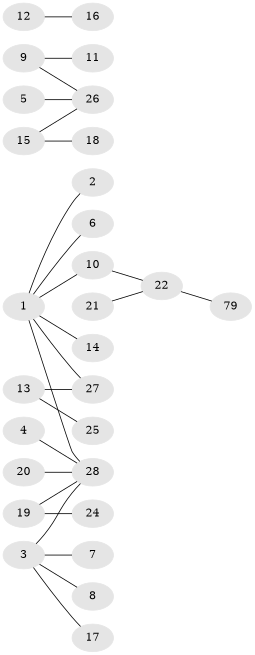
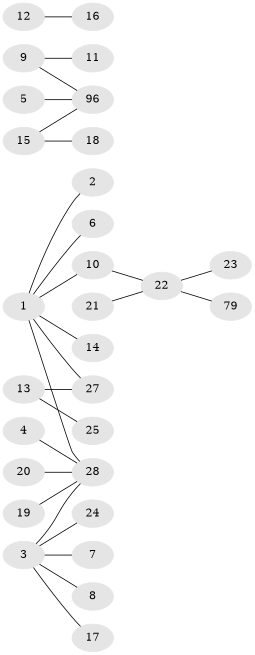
node "26": label "26" -> "96"
node "23": added
edge "19" -- "24": now "3" -- "24"
